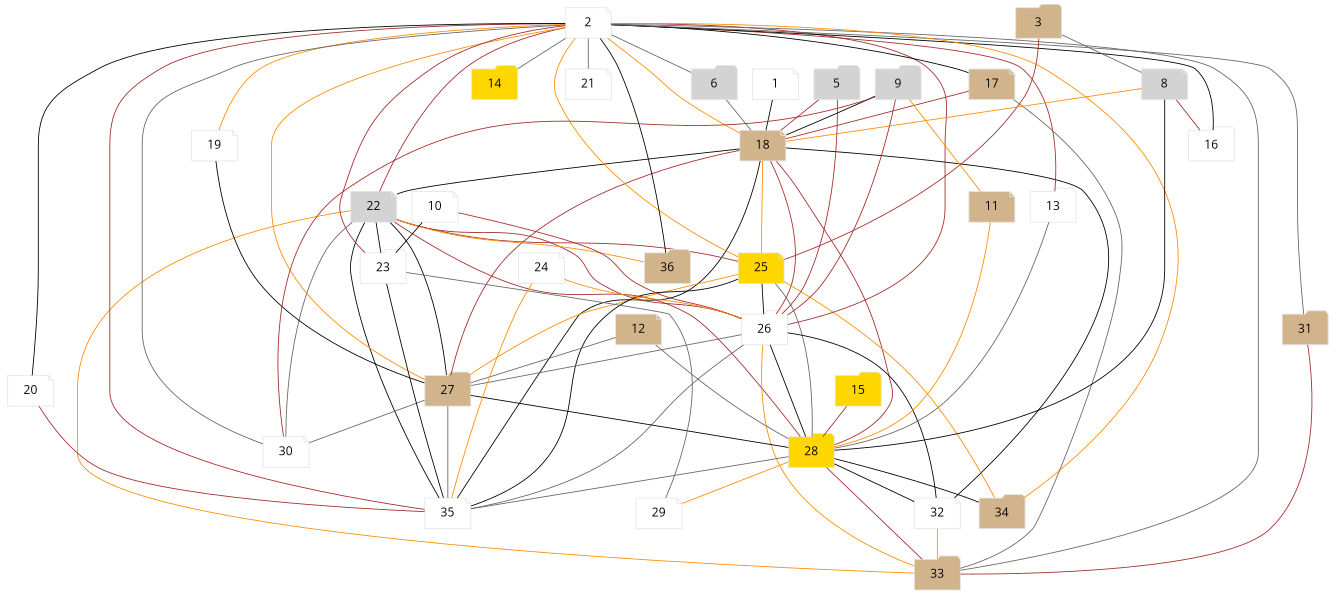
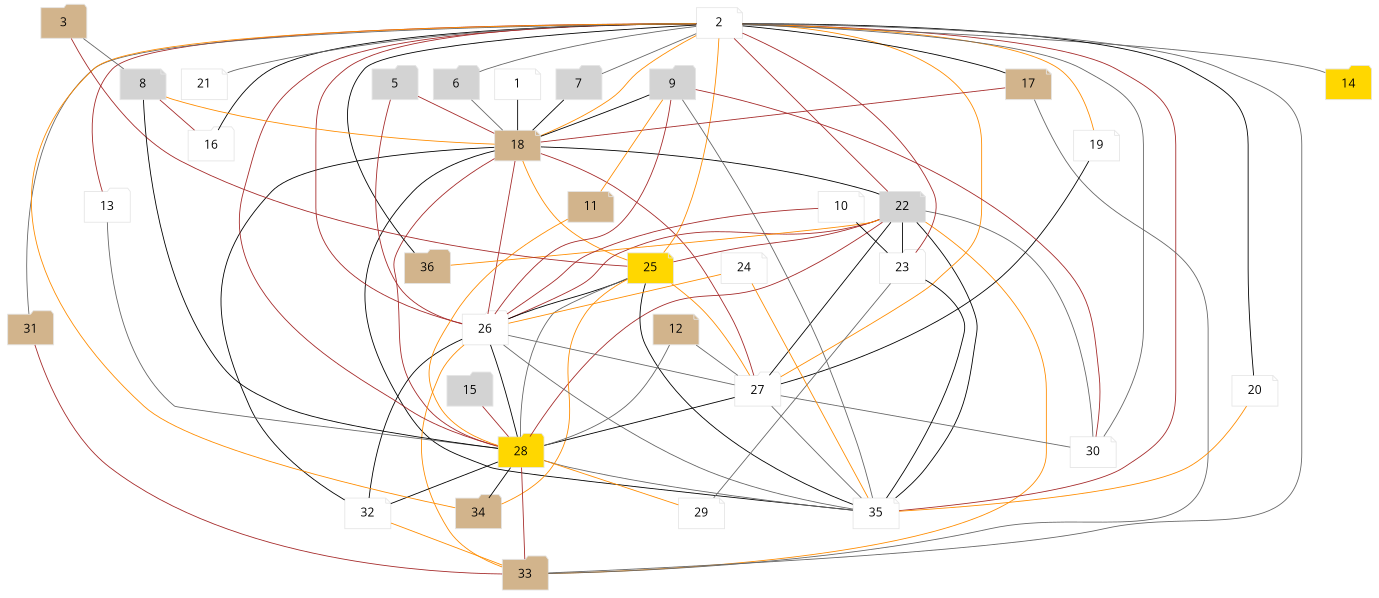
node "7": added
edge "2" -- "28": added
edge "9" -- "35": added
node "27": fillcolor tan -> white
node "15": fillcolor gold -> lightgrey
edge "20" -- "35": color brown -> darkorange
